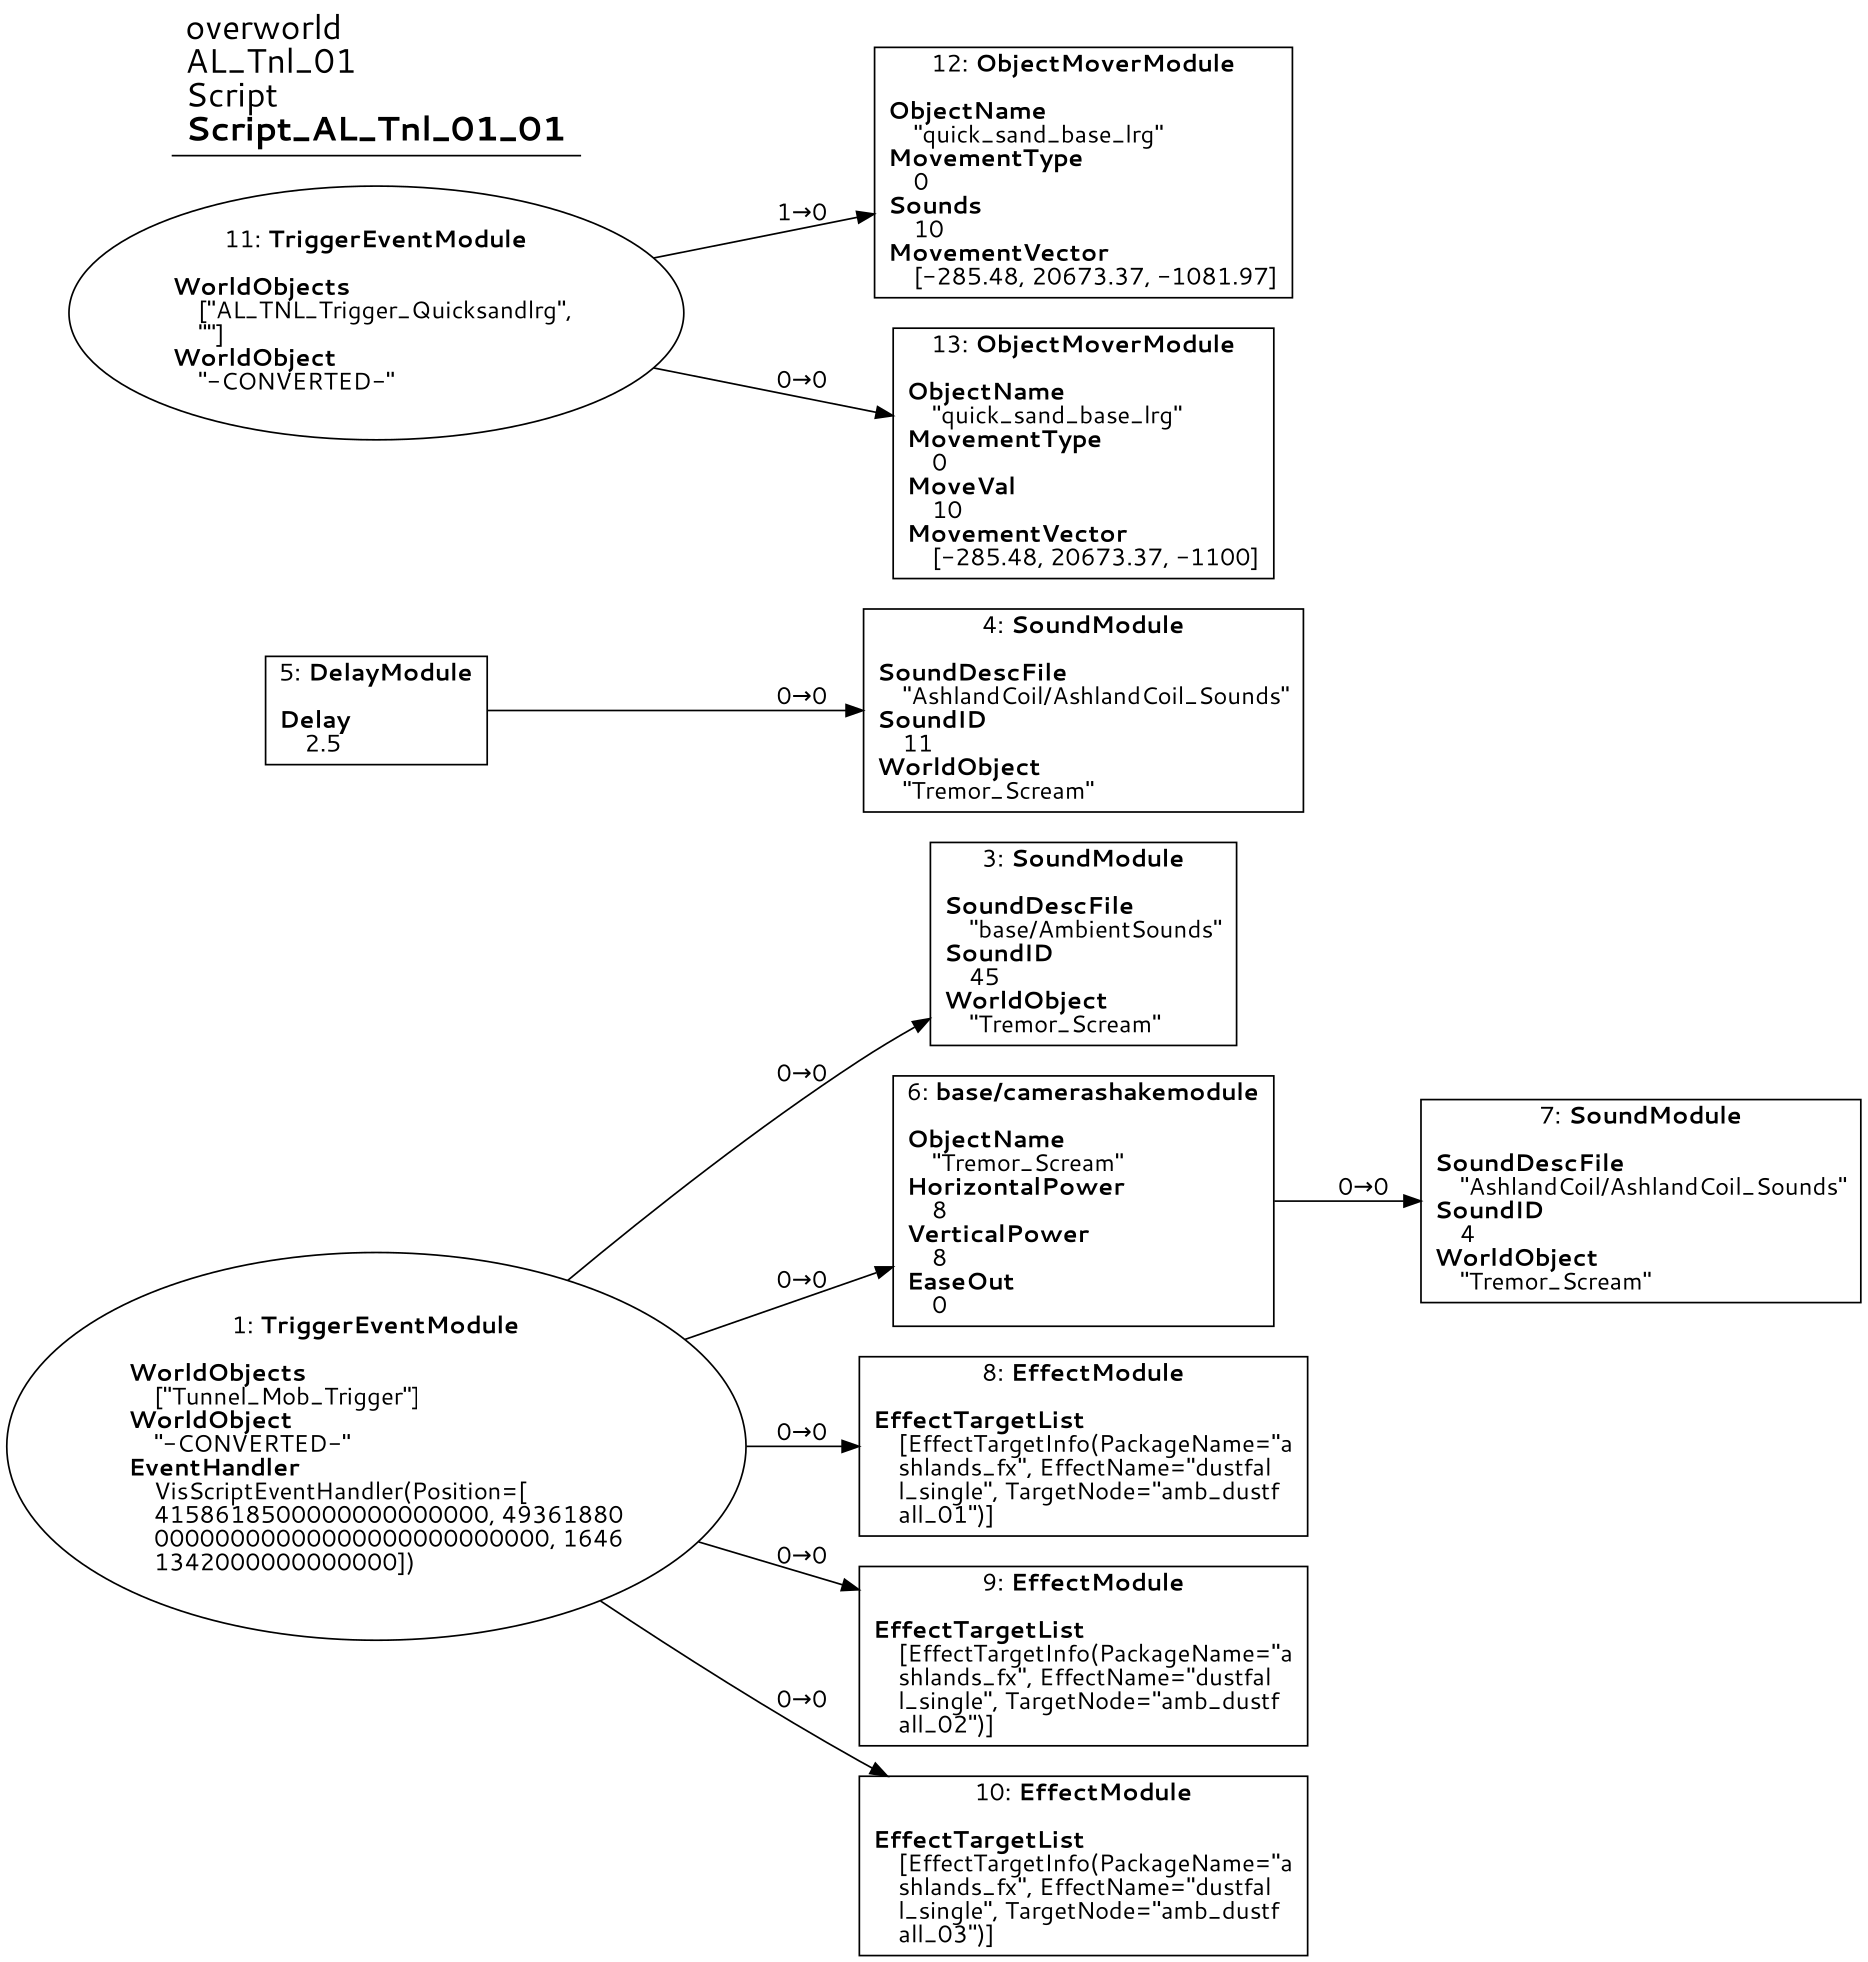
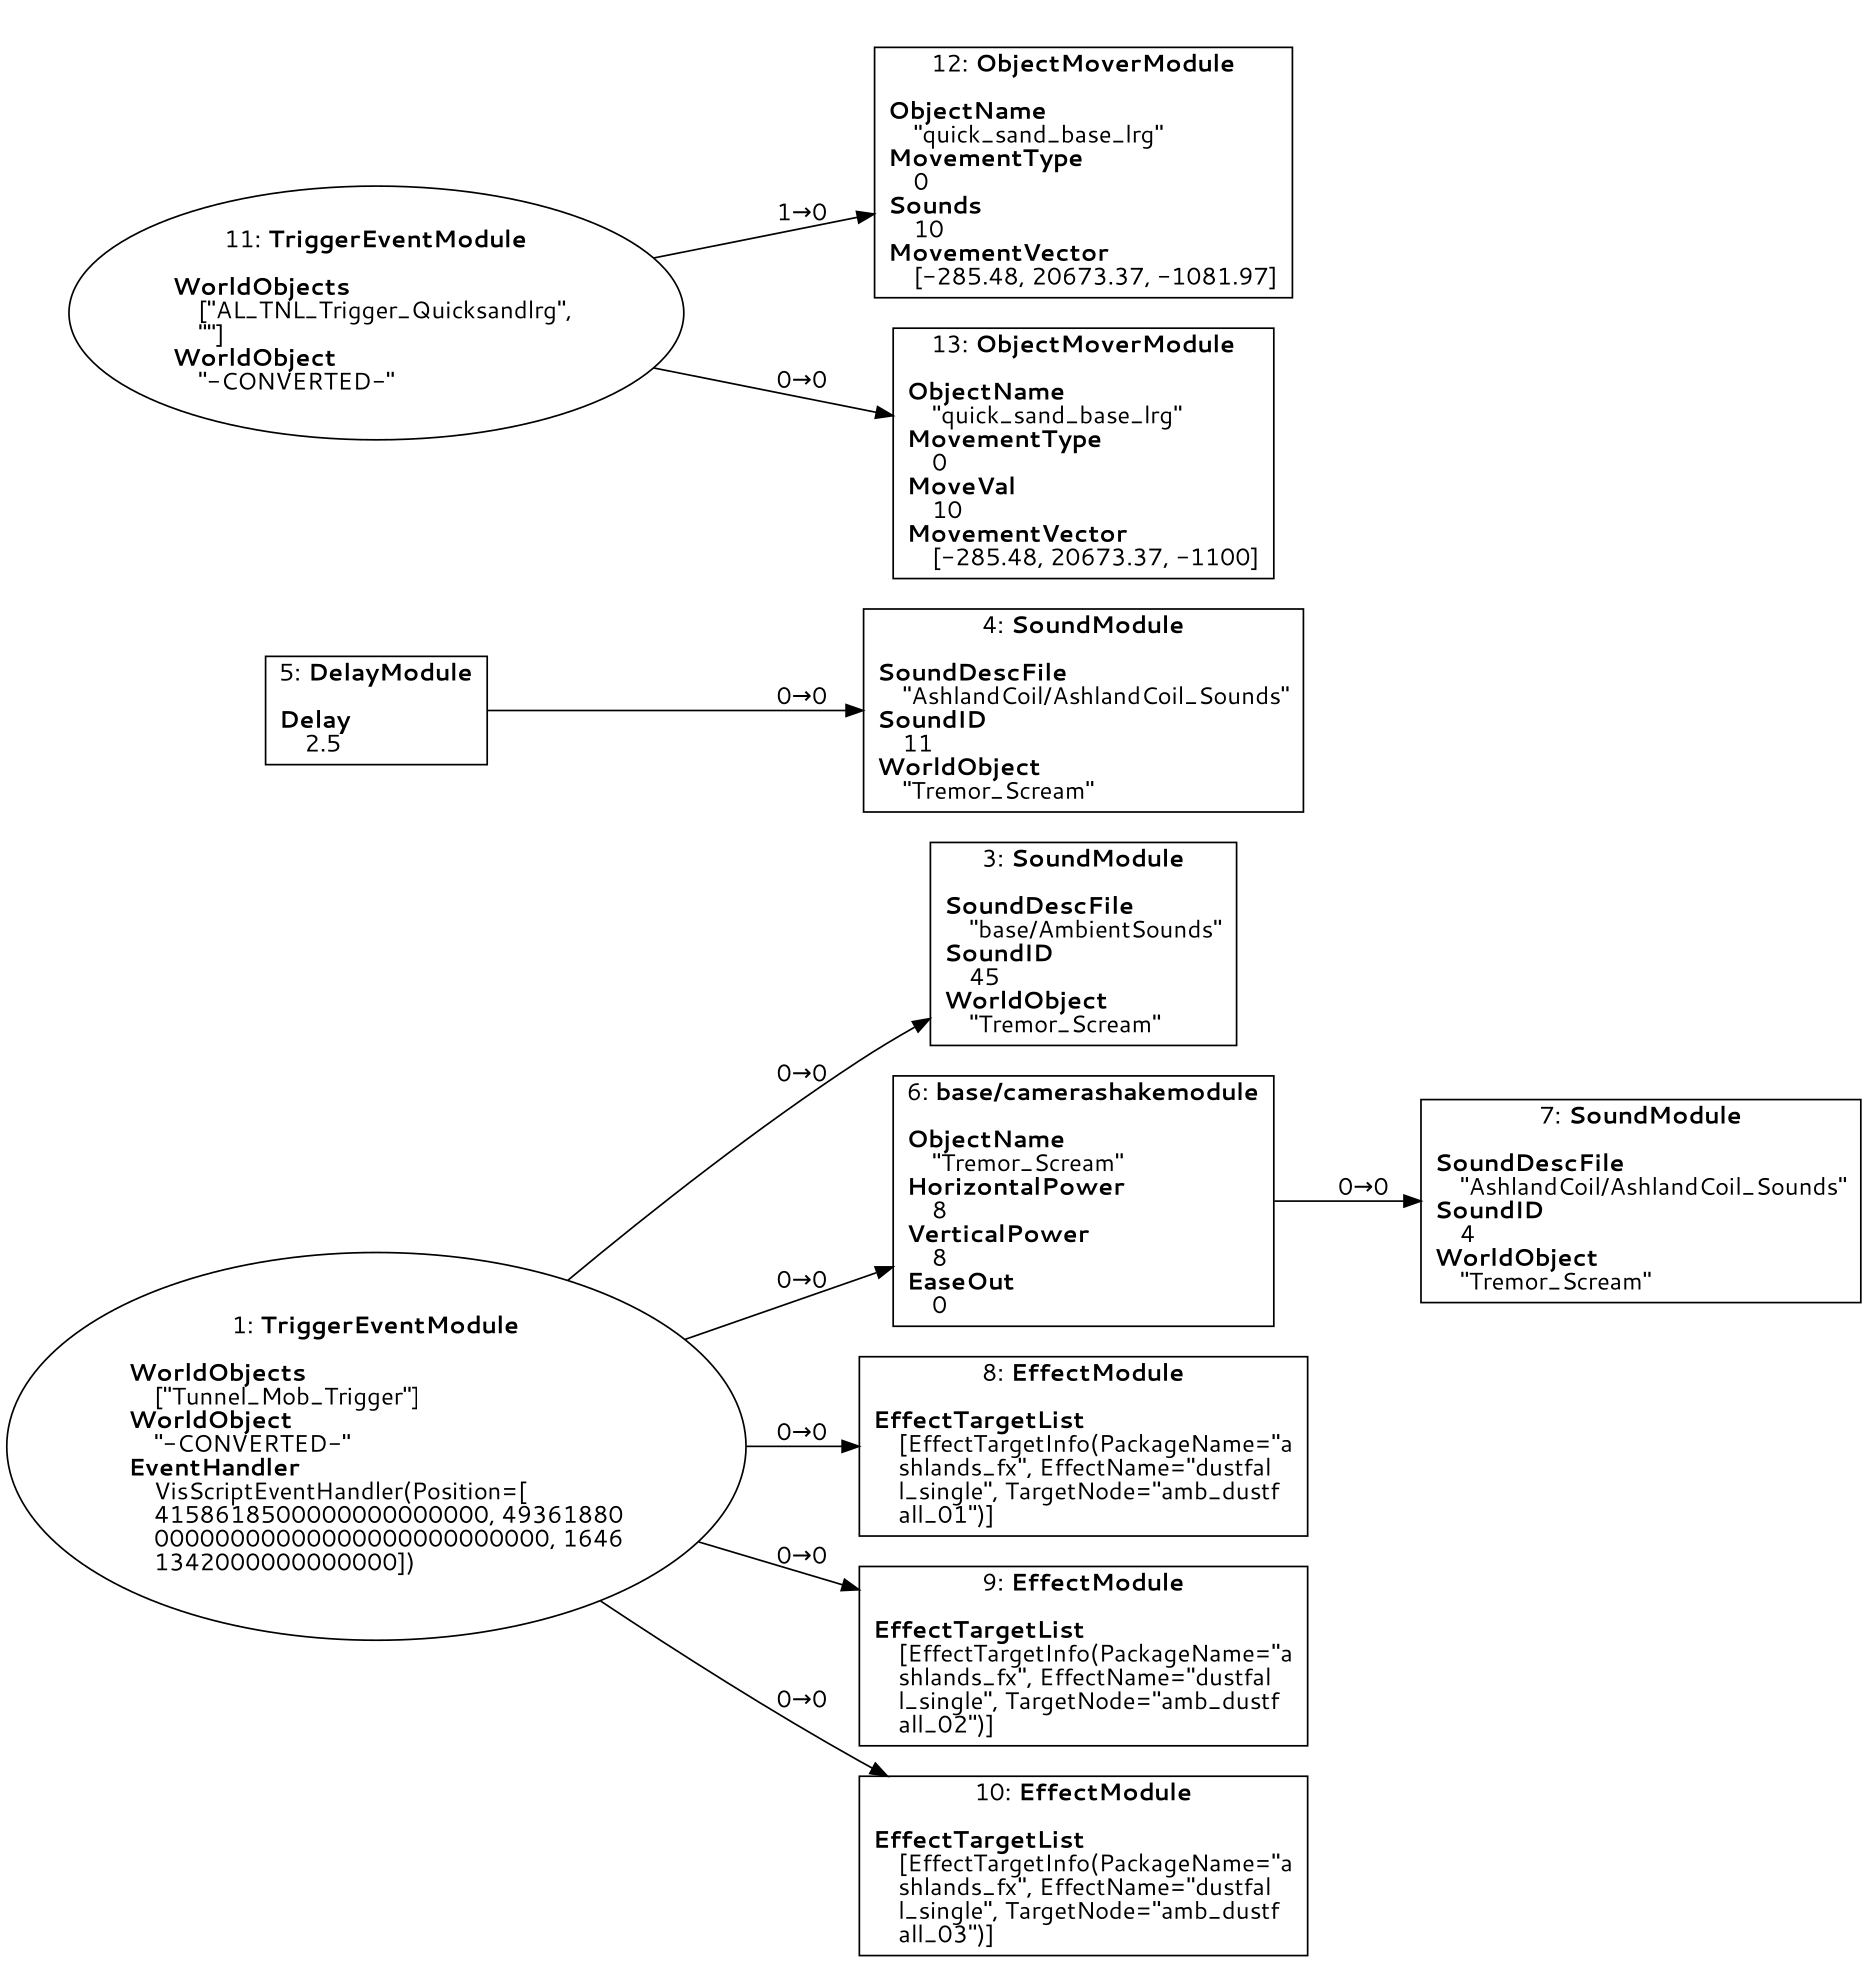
node "overworld": removed
